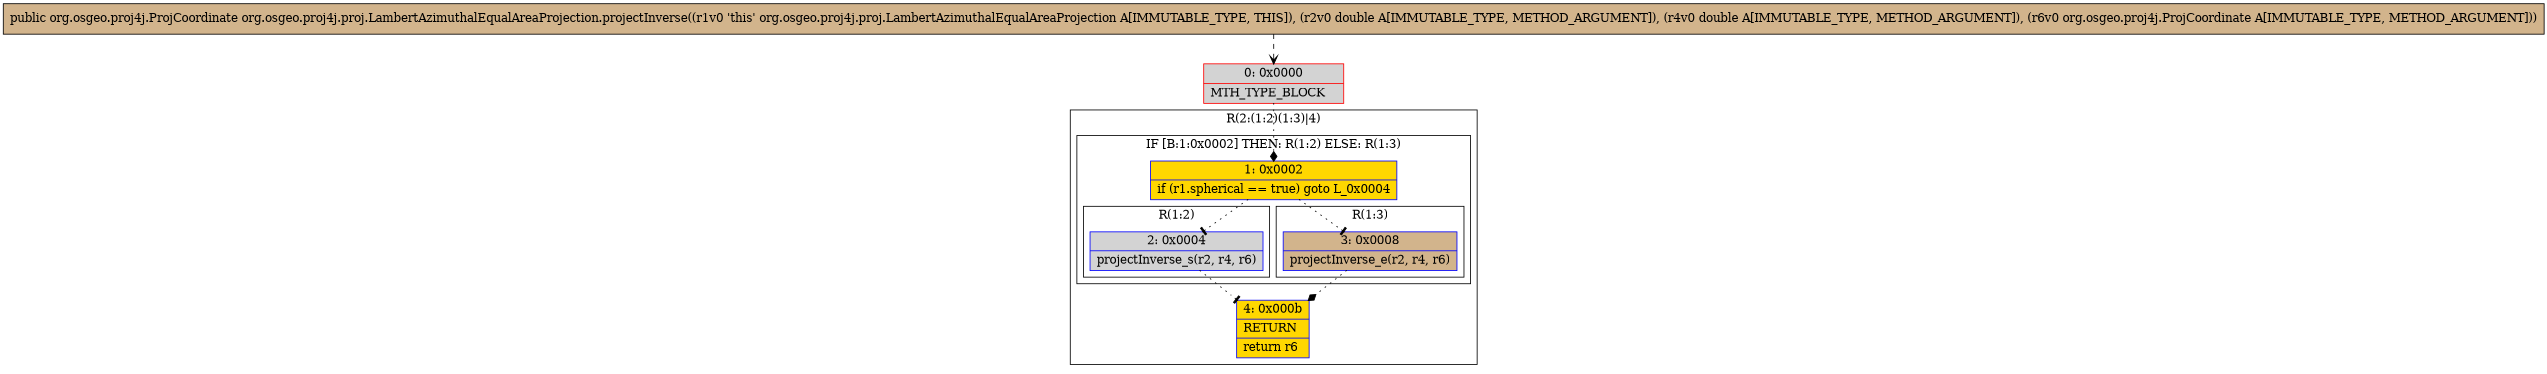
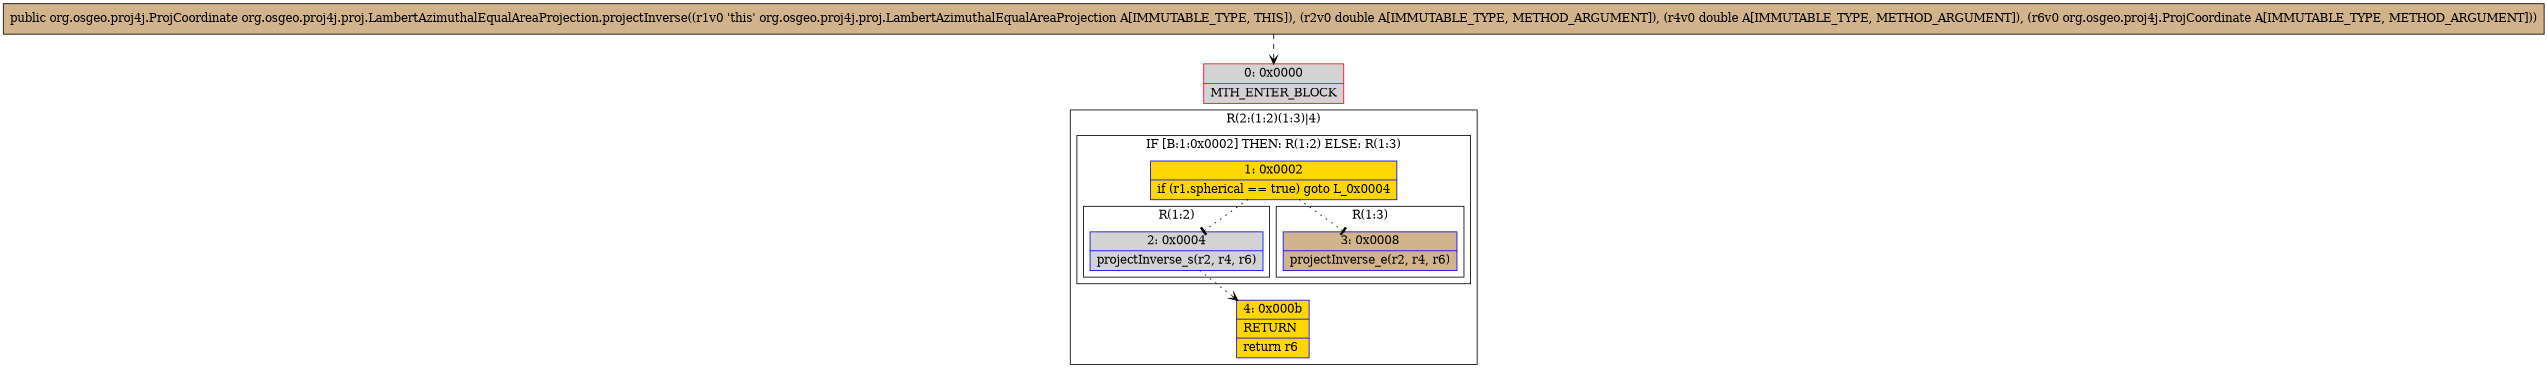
node "0: 0x0000": text "MTH_TYPE_BLOCK" -> "MTH_ENTER_BLOCK"
edge "0: 0x0000" -> "1: 0x0002": removed
edge "3: 0x0008" -> "4: 0x000b": removed
edge "2: 0x0004" -> "4: 0x000b": arrowhead tee -> vee
